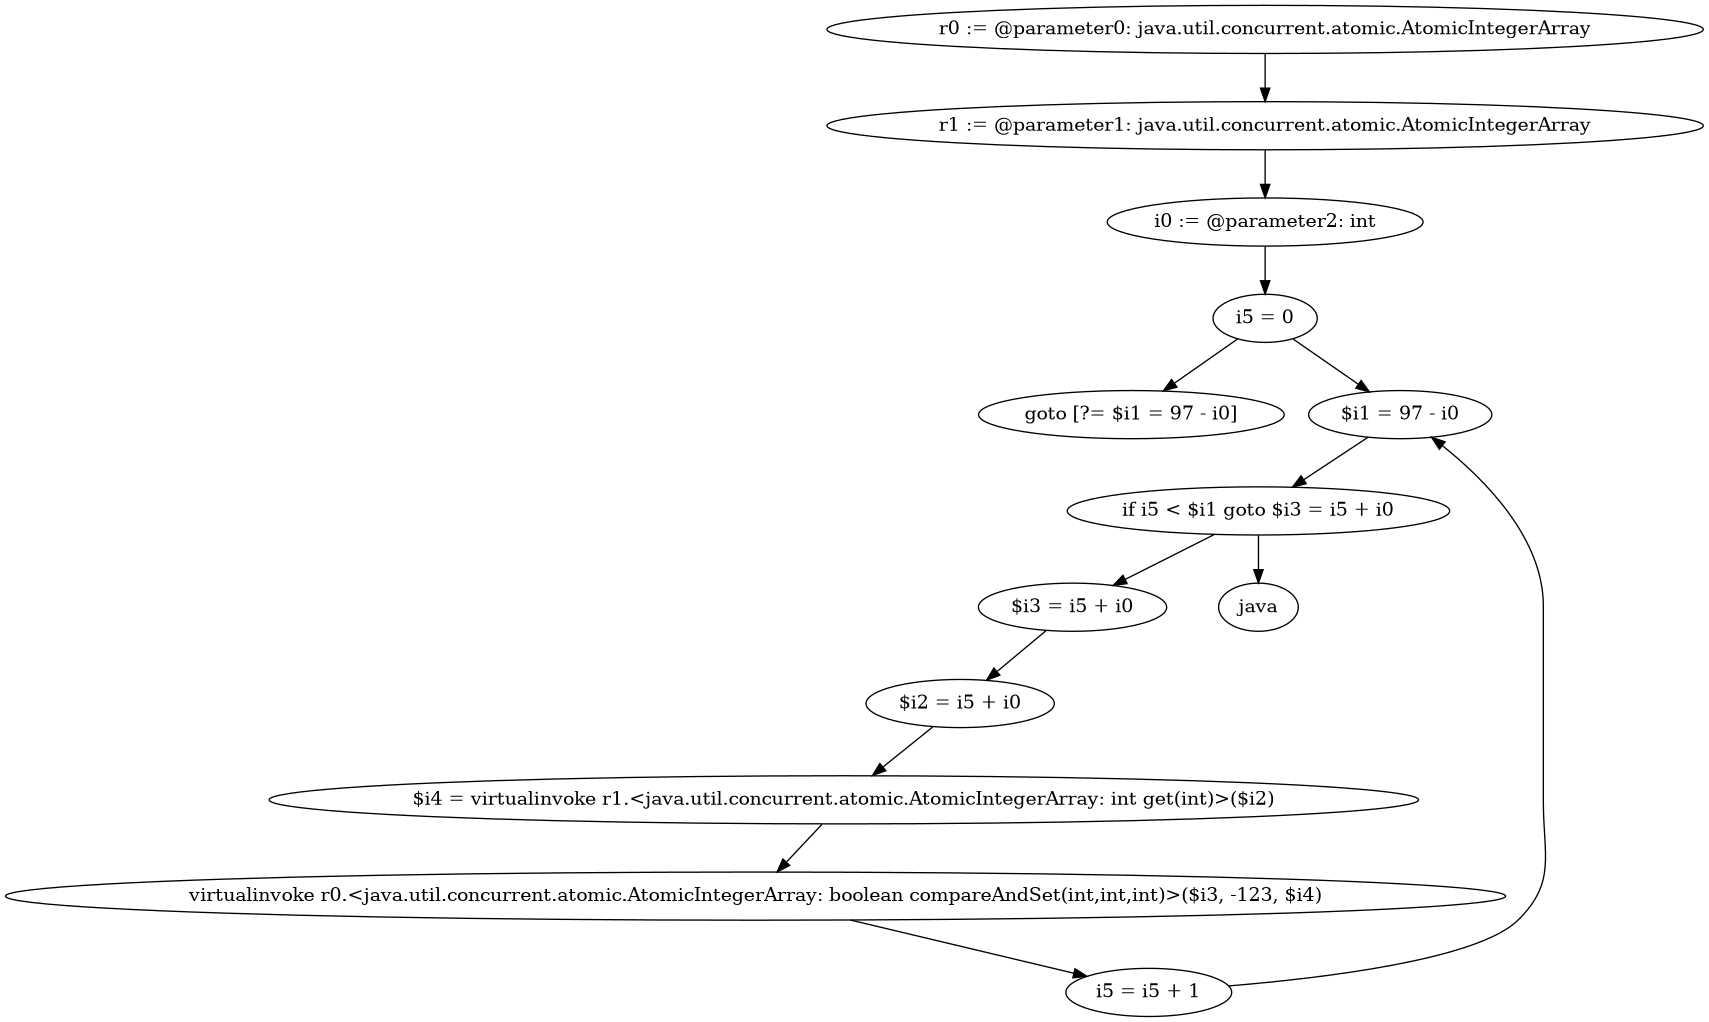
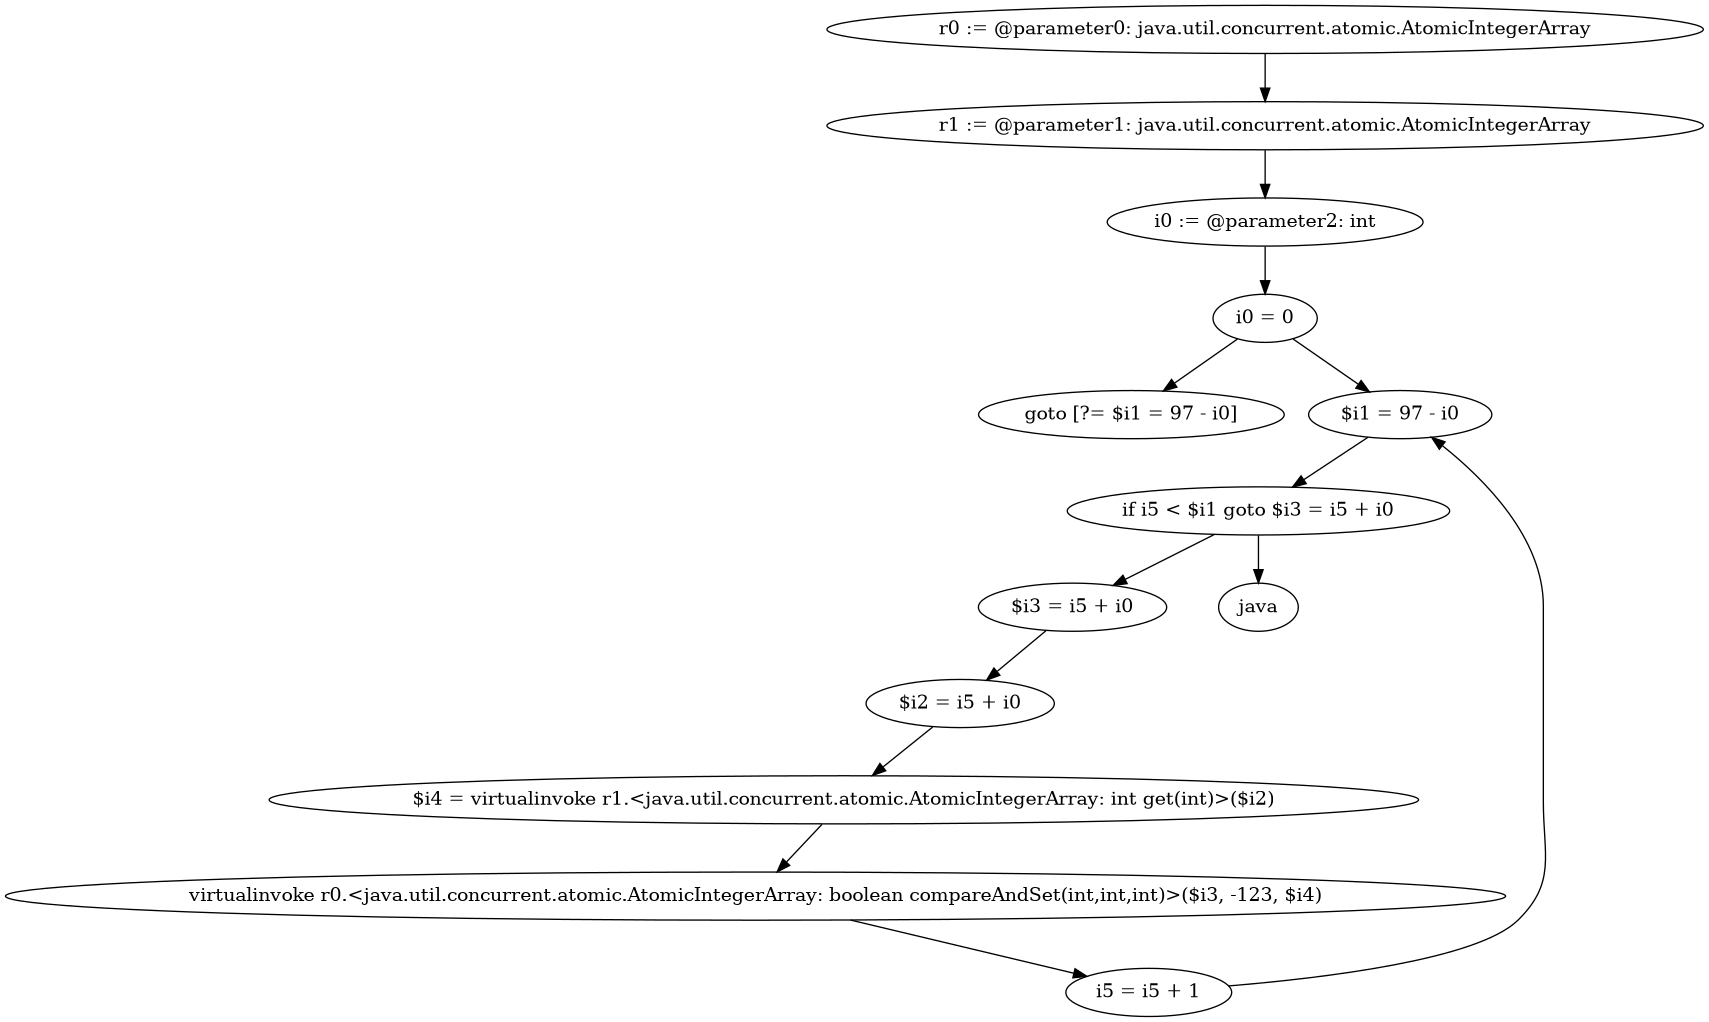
node "i5 = 0": label "i5 = 0" -> "i0 = 0"
